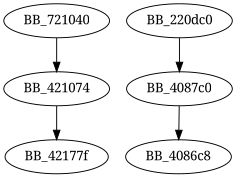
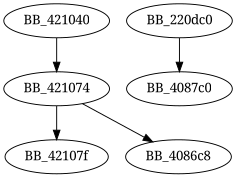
node "BB_721040": label "BB_721040" -> "BB_421040"
edge "BB_4087c0" -> "BB_4086c8": now "BB_421074" -> "BB_4086c8"
node "BB_42177f": label "BB_42177f" -> "BB_42107f"
